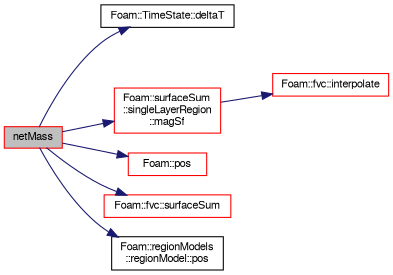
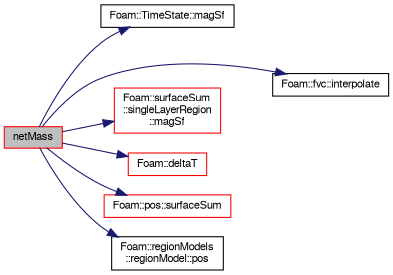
node "Foam::TimeState::deltaT": label "Foam::TimeState::deltaT" -> "Foam::TimeState::magSf"
node "Foam::fvc::interpolate": color red -> black
edge "Foam::surfaceSum ::singleLayerRegion ::magSf" -> "Foam::fvc::interpolate": now "netMass" -> "Foam::fvc::interpolate"
node "Foam::pos": label "Foam::pos" -> "Foam::deltaT"
node "Foam::fvc::surfaceSum": label "Foam::fvc::surfaceSum" -> "Foam::pos::surfaceSum"
